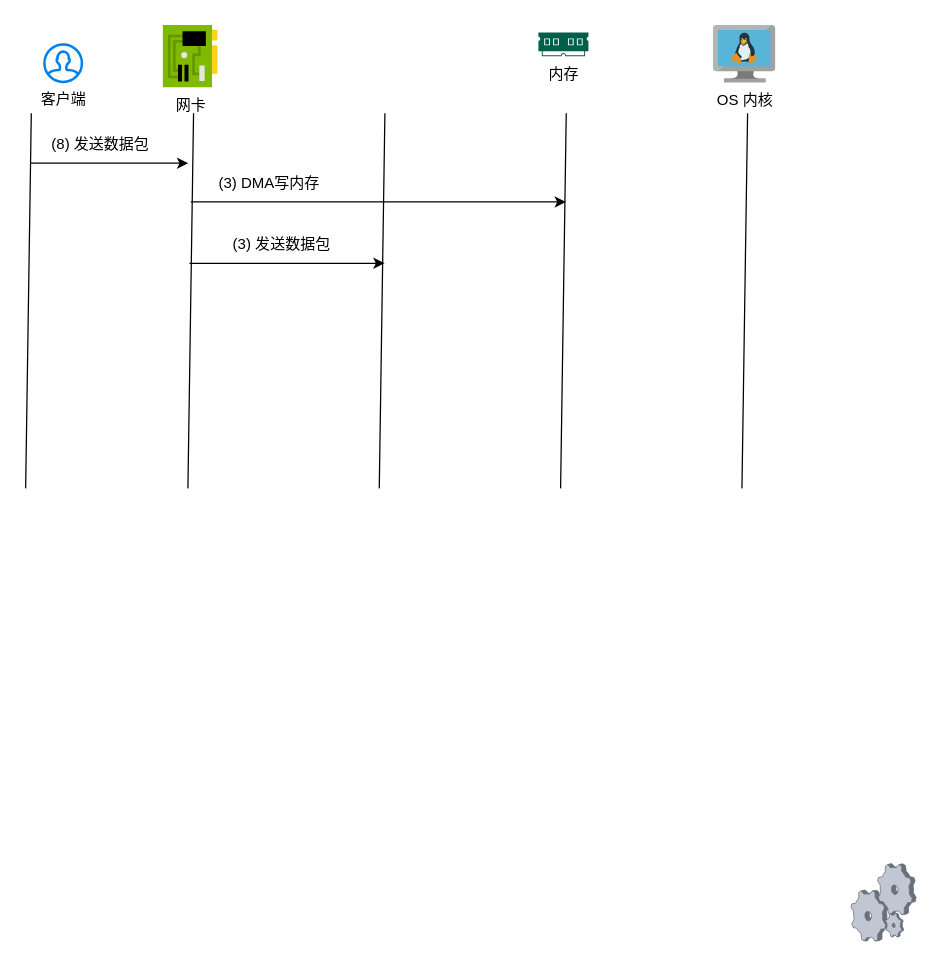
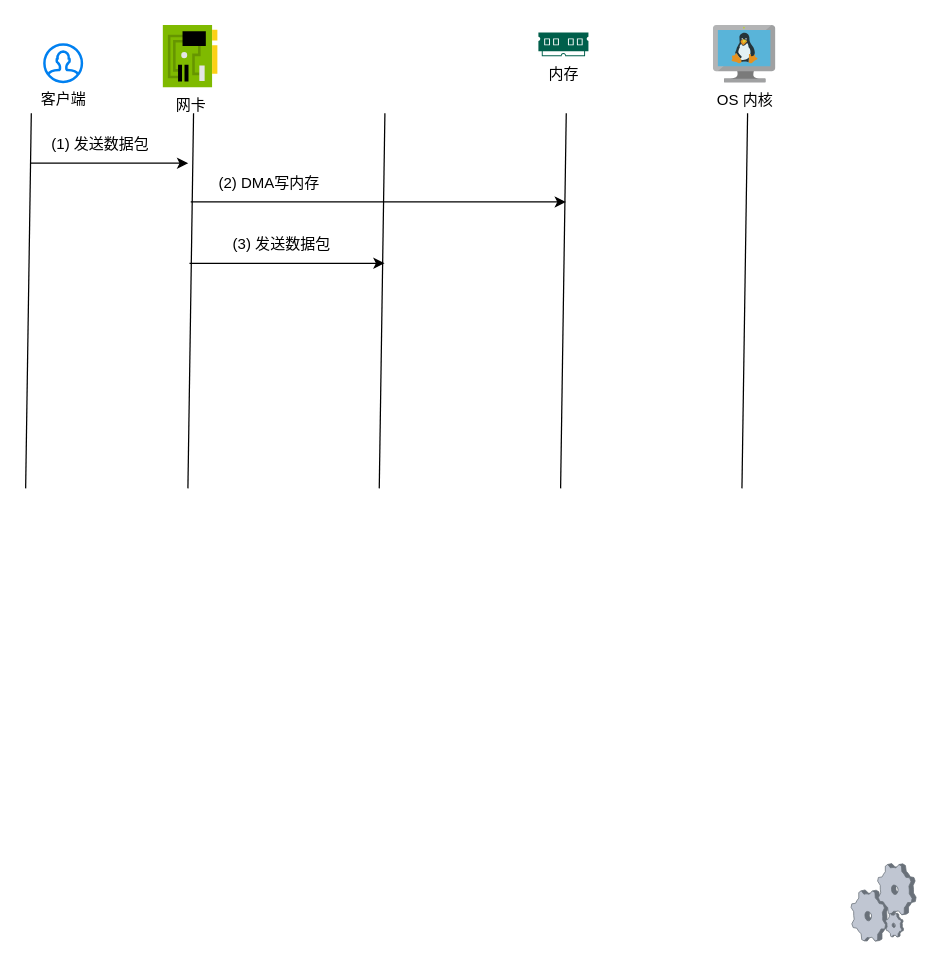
node "(8) 发送数据包": label "(8) 发送数据包" -> "(1) 发送数据包"
node "(3) DMA写内存": label "(3) DMA写内存" -> "(2) DMA写内存"
